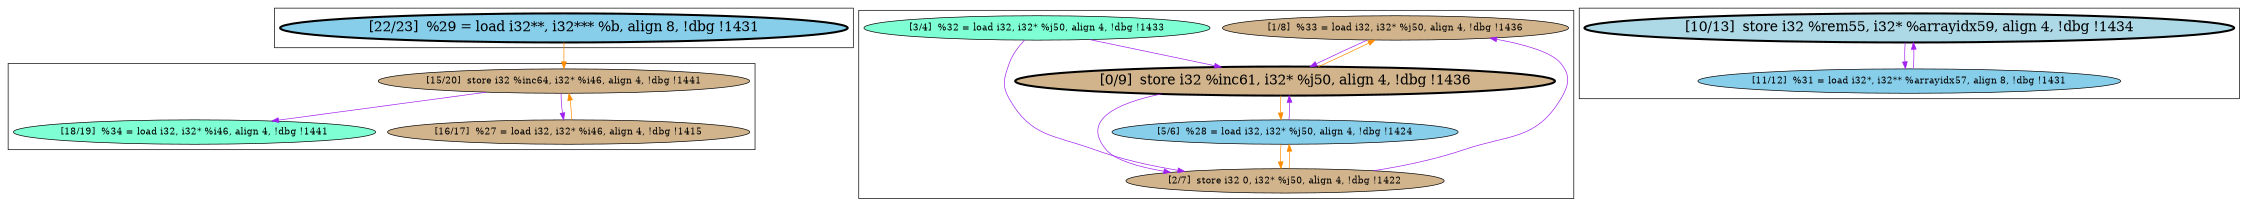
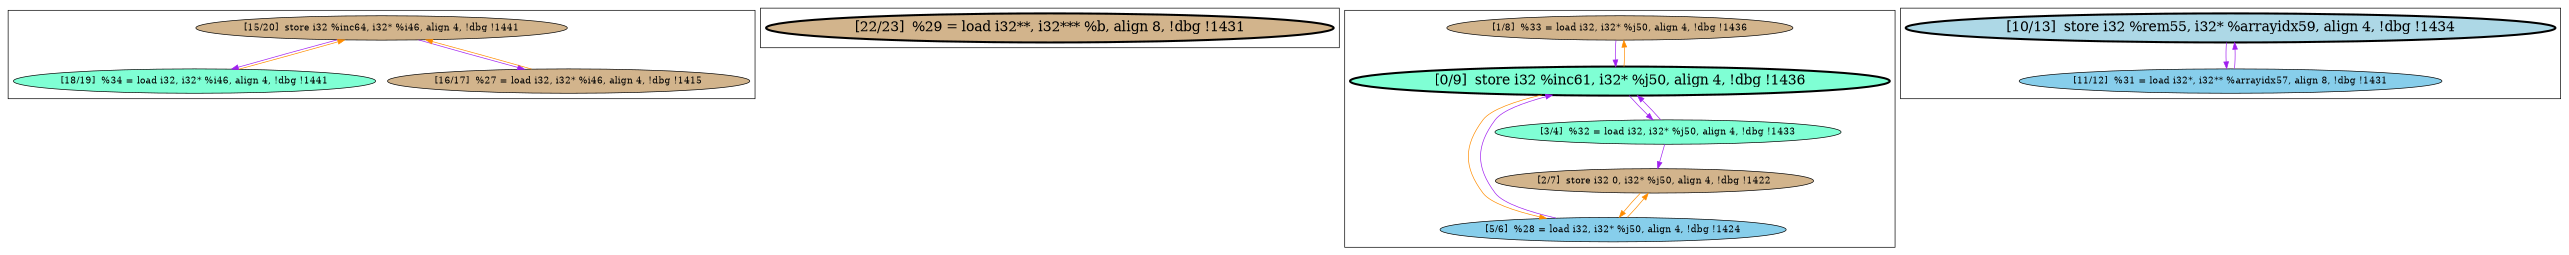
node "[22/23]  %29 = load i32**, i32*** %b, align 8, !dbg !1431": fillcolor skyblue -> tan
edge "[22/23]  %29 = load i32**, i32*** %b, align 8, !dbg !1431" -> "[15/20]  store i32 %inc64, i32* %i46, align 4, !dbg !1441": now "[18/19]  %34 = load i32, i32* %i46, align 4, !dbg !1441" -> "[15/20]  store i32 %inc64, i32* %i46, align 4, !dbg !1441"
node "[0/9]  store i32 %inc61, i32* %j50, align 4, !dbg !1436": fillcolor tan -> aquamarine
edge "[2/7]  store i32 0, i32* %j50, align 4, !dbg !1422" -> "[1/8]  %33 = load i32, i32* %j50, align 4, !dbg !1436": removed
edge "[0/9]  store i32 %inc61, i32* %j50, align 4, !dbg !1436" -> "[2/7]  store i32 0, i32* %j50, align 4, !dbg !1422": now "[0/9]  store i32 %inc61, i32* %j50, align 4, !dbg !1436" -> "[3/4]  %32 = load i32, i32* %j50, align 4, !dbg !1433"
